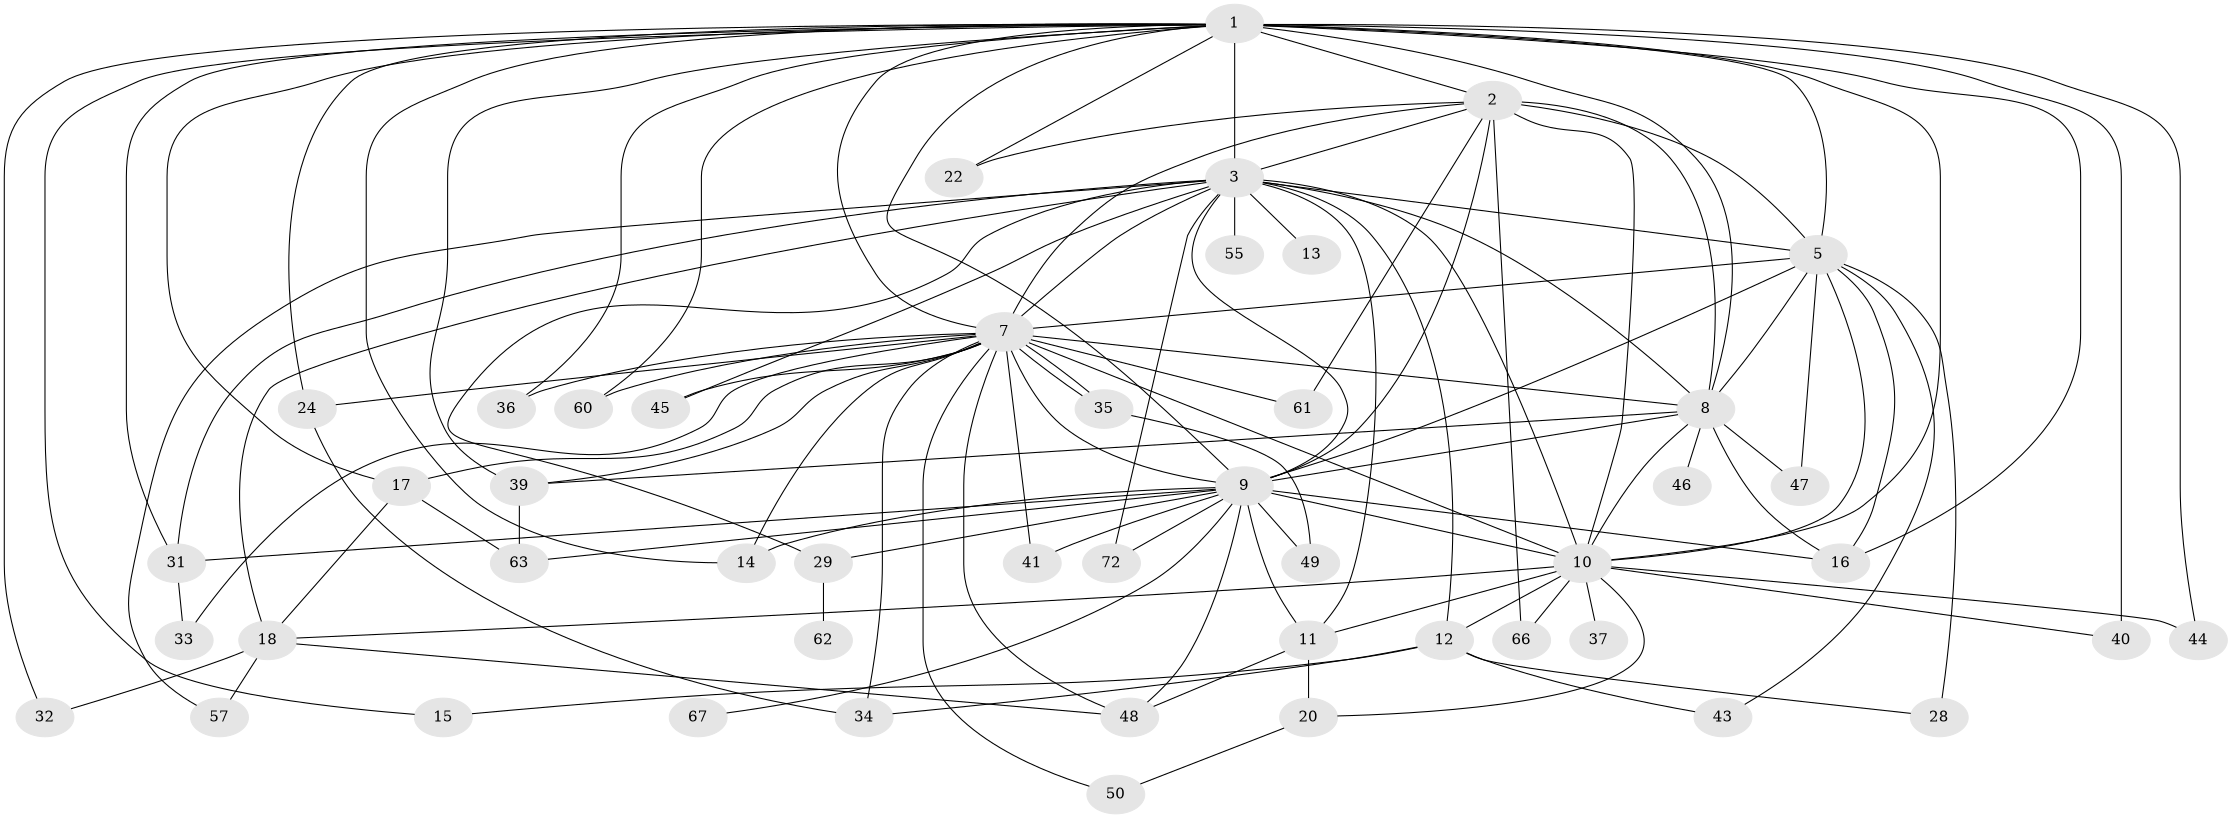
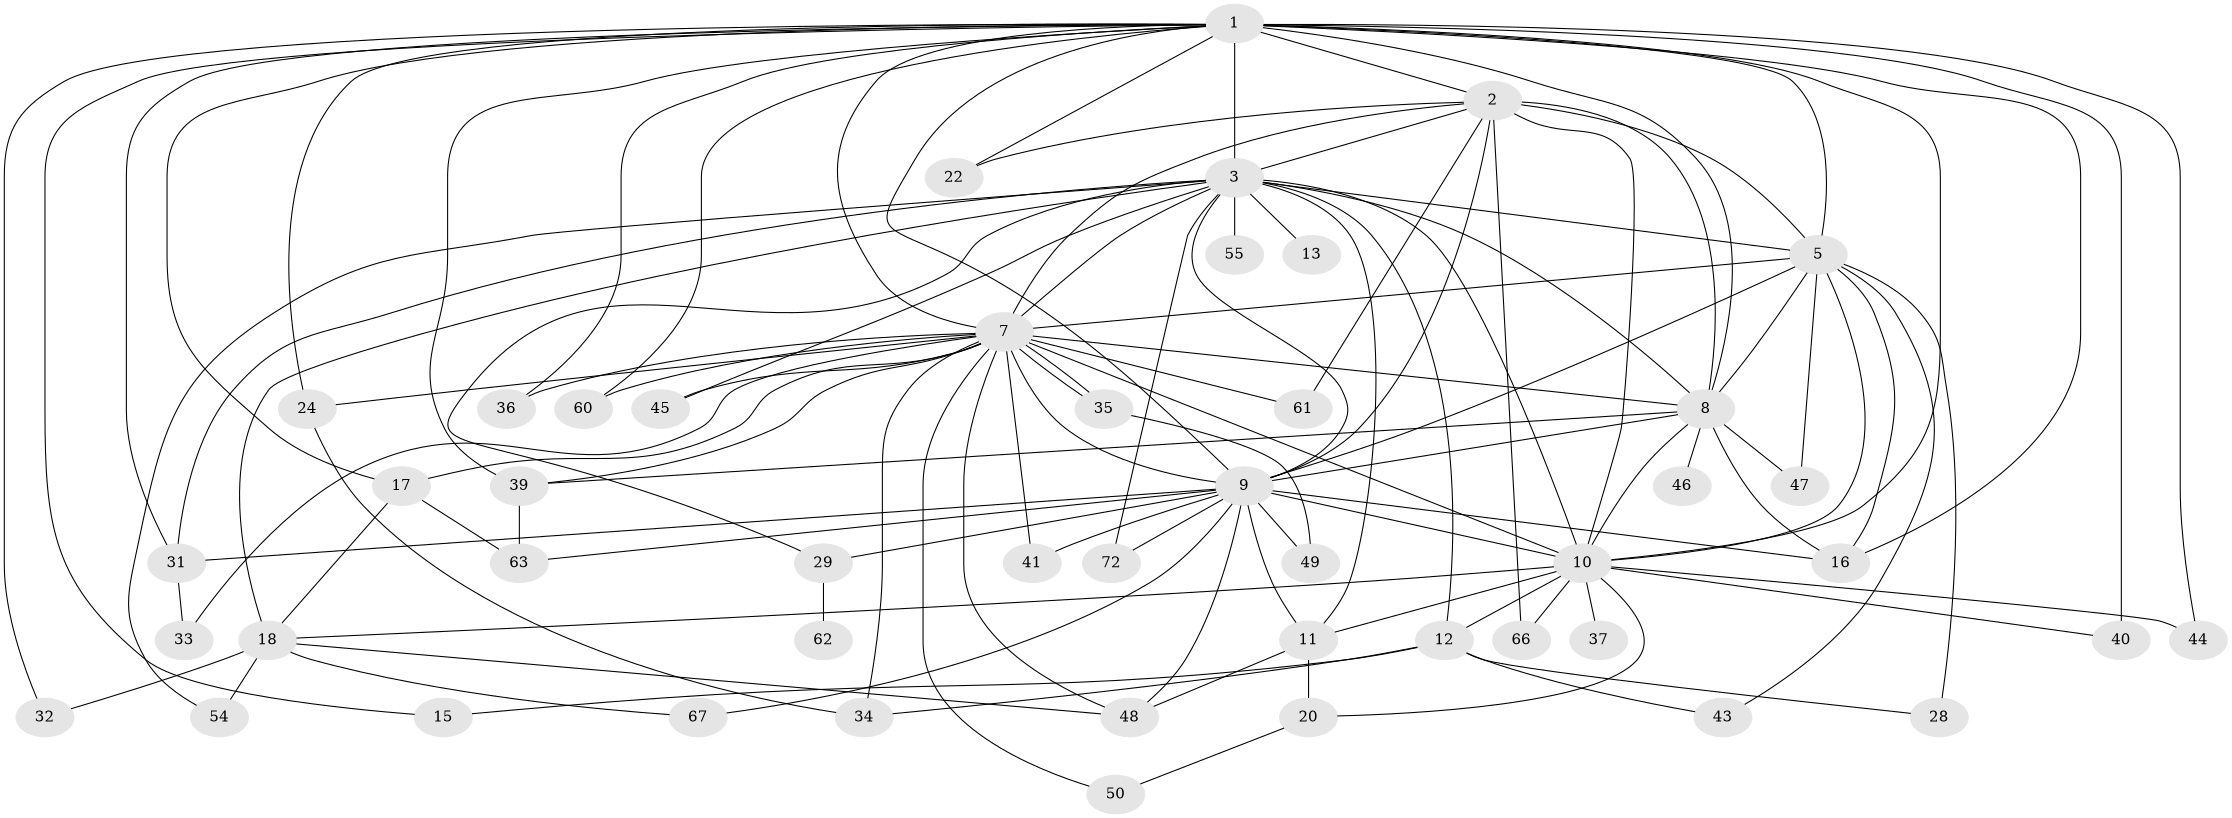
node "14": removed
edge "18" -- "67": added
node "57": label "57" -> "54"
